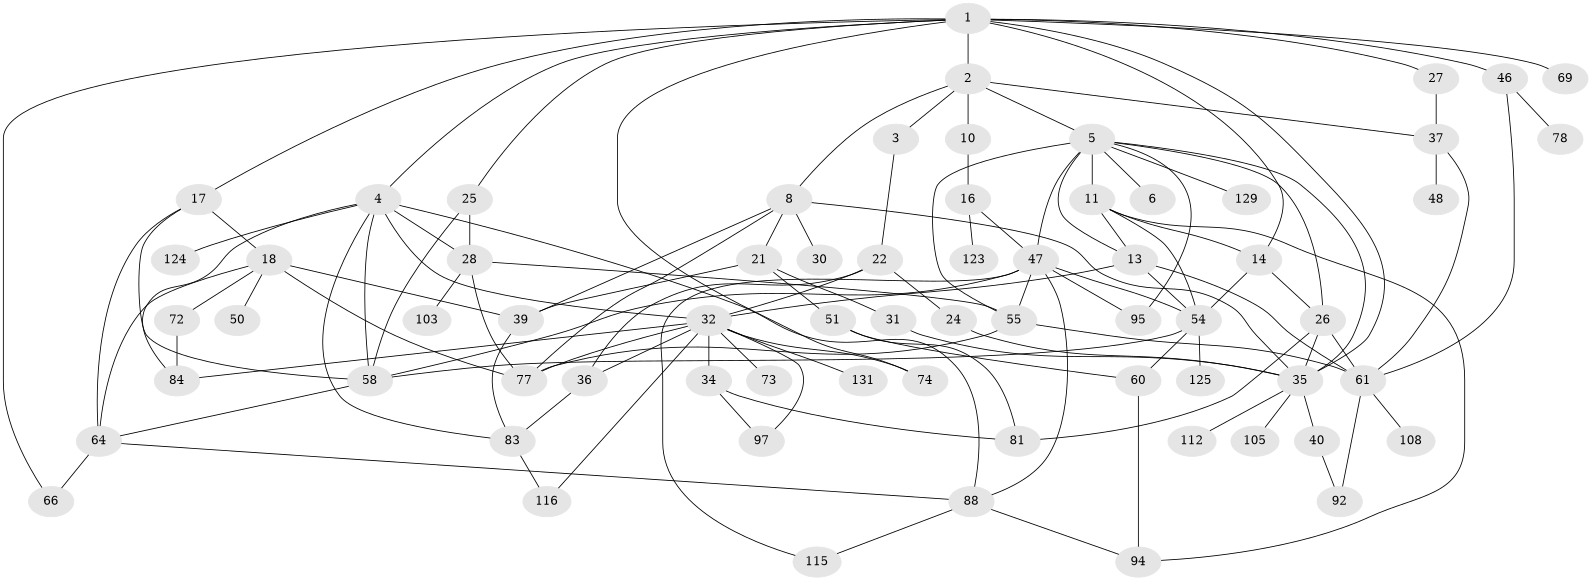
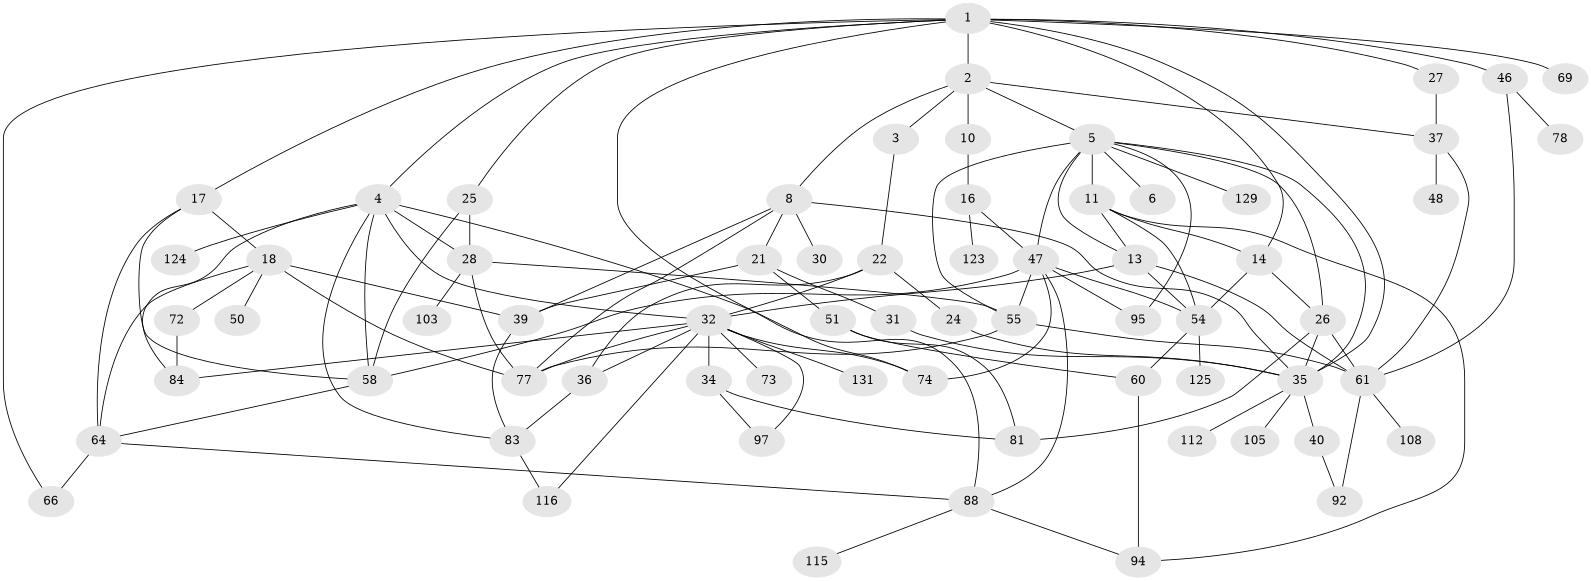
edge "47" -- "115": now "47" -- "74"
edge "54" -- "58": removed
